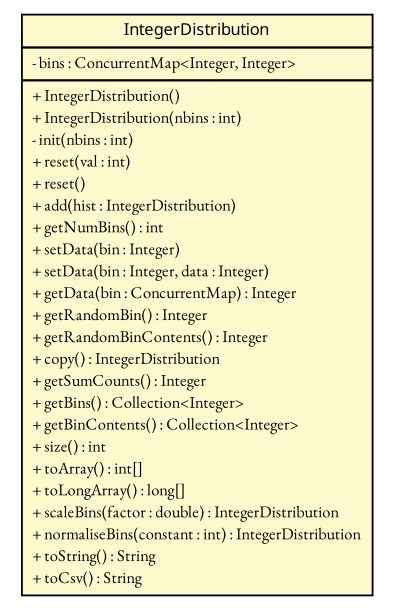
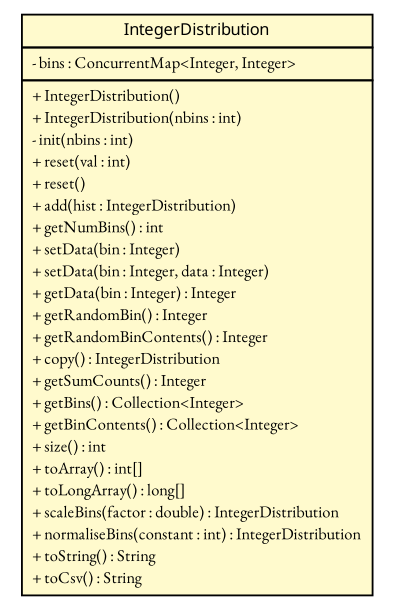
node "IntegerDistribution": text "+ getData(bin : ConcurrentMap) : Integer" -> "+ getData(bin : Integer) : Integer"
